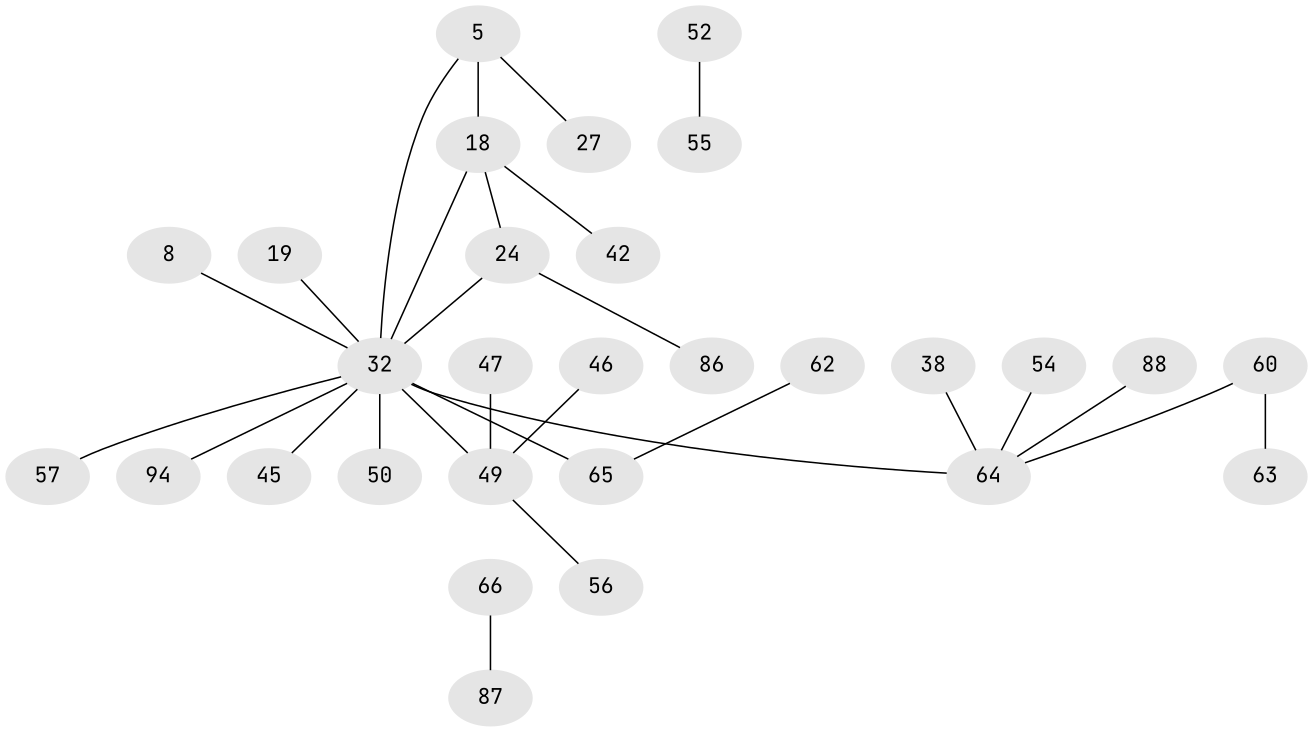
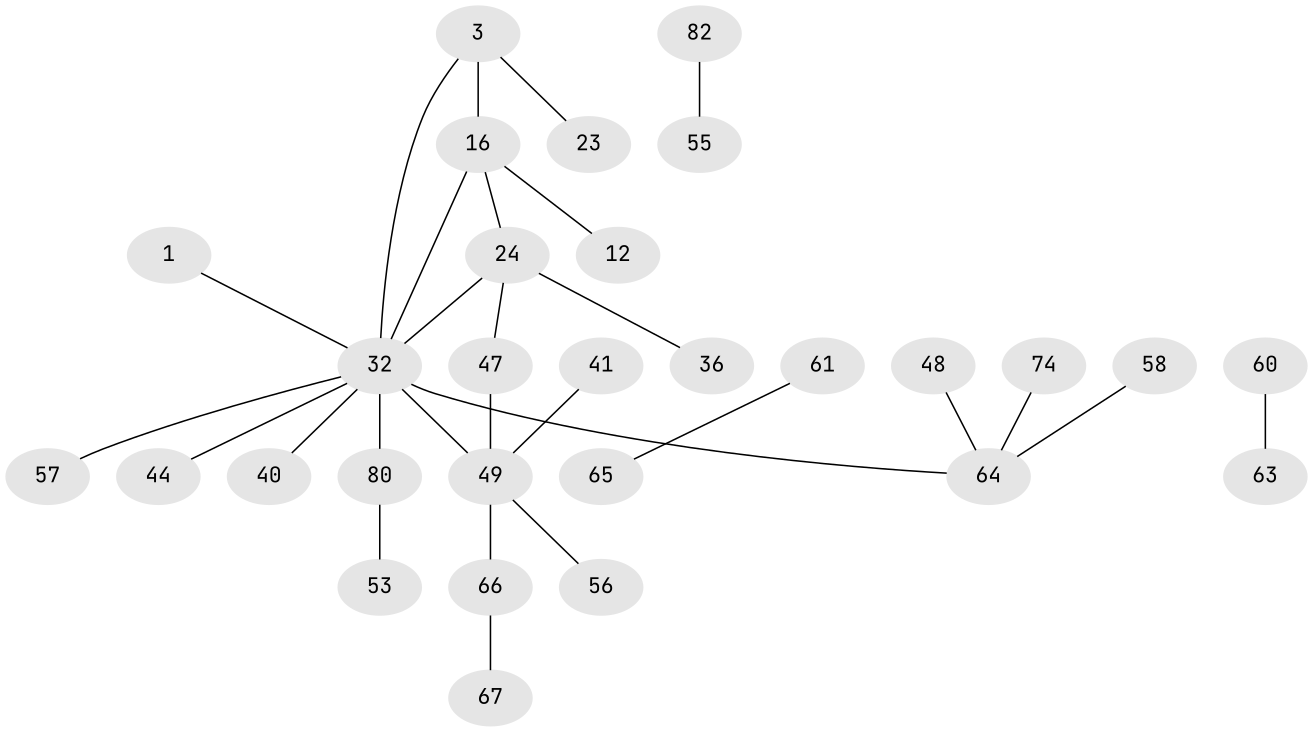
node "5": label "5" -> "3"
node "52": label "52" -> "82"
node "18": label "18" -> "16"
node "27": label "27" -> "23"
node "8": label "8" -> "1"
node "19": removed
node "42": label "42" -> "12"
edge "24" -- "47": added
node "46": label "46" -> "41"
node "86": label "86" -> "36"
node "62": label "62" -> "61"
node "38": label "38" -> "48"
node "54": label "54" -> "74"
node "88": label "88" -> "58"
edge "32" -- "65": removed
edge "60" -- "64": removed
node "94": label "94" -> "44"
node "45": label "45" -> "40"
node "50": label "50" -> "80"
edge "49" -- "66": added
node "53": added
node "87": label "87" -> "67"
